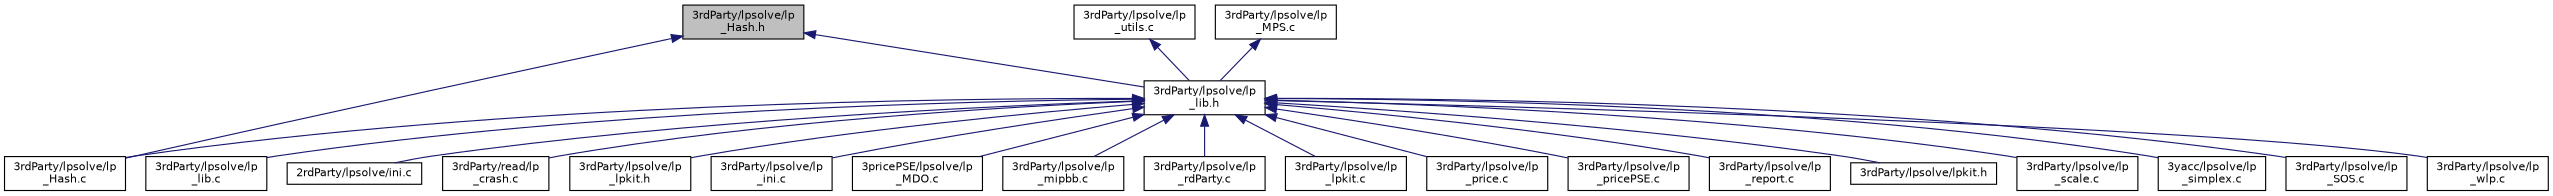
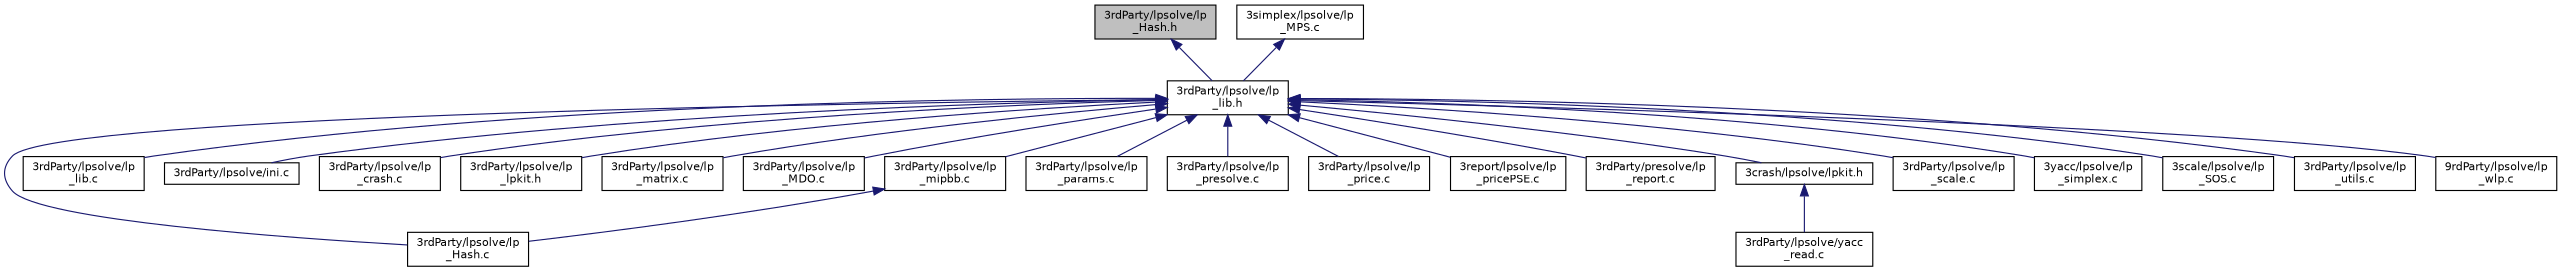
node "3rdParty/lpsolve/lp _MPS.c": label "3rdParty/lpsolve/lp _MPS.c" -> "3simplex/lpsolve/lp _MPS.c"
edge "3rdParty/lpsolve/lp _lib.h" -> "3rdParty/lpsolve/lp _utils.c": reversed
edge "3rdParty/lpsolve/lp _Hash.c" -> "3rdParty/lpsolve/lp _Hash.h": now "3rdParty/lpsolve/lp _Hash.c" -> "3rdParty/lpsolve/lp _mipbb.c"
node "2rdParty/lpsolve/ini.c": label "2rdParty/lpsolve/ini.c" -> "3rdParty/lpsolve/ini.c"
node "3rdParty/read/lp _crash.c": label "3rdParty/read/lp _crash.c" -> "3rdParty/lpsolve/lp _crash.c"
node "3rdParty/lpsolve/lp _ini.c": label "3rdParty/lpsolve/lp _ini.c" -> "3rdParty/lpsolve/lp _matrix.c"
node "3pricePSE/lpsolve/lp _MDO.c": label "3pricePSE/lpsolve/lp _MDO.c" -> "3rdParty/lpsolve/lp _MDO.c"
node "3rdParty/lpsolve/lp _rdParty.c": label "3rdParty/lpsolve/lp _rdParty.c" -> "3rdParty/lpsolve/lp _params.c"
node "3rdParty/lpsolve/lp _lpkit.c": label "3rdParty/lpsolve/lp _lpkit.c" -> "3rdParty/lpsolve/lp _presolve.c"
node "3rdParty/lpsolve/lp _pricePSE.c": label "3rdParty/lpsolve/lp _pricePSE.c" -> "3report/lpsolve/lp _pricePSE.c"
node "3rdParty/lpsolve/lp _report.c": label "3rdParty/lpsolve/lp _report.c" -> "3rdParty/presolve/lp _report.c"
node "3rdParty/lpsolve/lpkit.h": label "3rdParty/lpsolve/lpkit.h" -> "3crash/lpsolve/lpkit.h"
node "3rdParty/lpsolve/lp _SOS.c": label "3rdParty/lpsolve/lp _SOS.c" -> "3scale/lpsolve/lp _SOS.c"
node "3rdParty/lpsolve/lp _wlp.c": label "3rdParty/lpsolve/lp _wlp.c" -> "9rdParty/lpsolve/lp _wlp.c"
node "3rdParty/lpsolve/yacc _read.c": added
